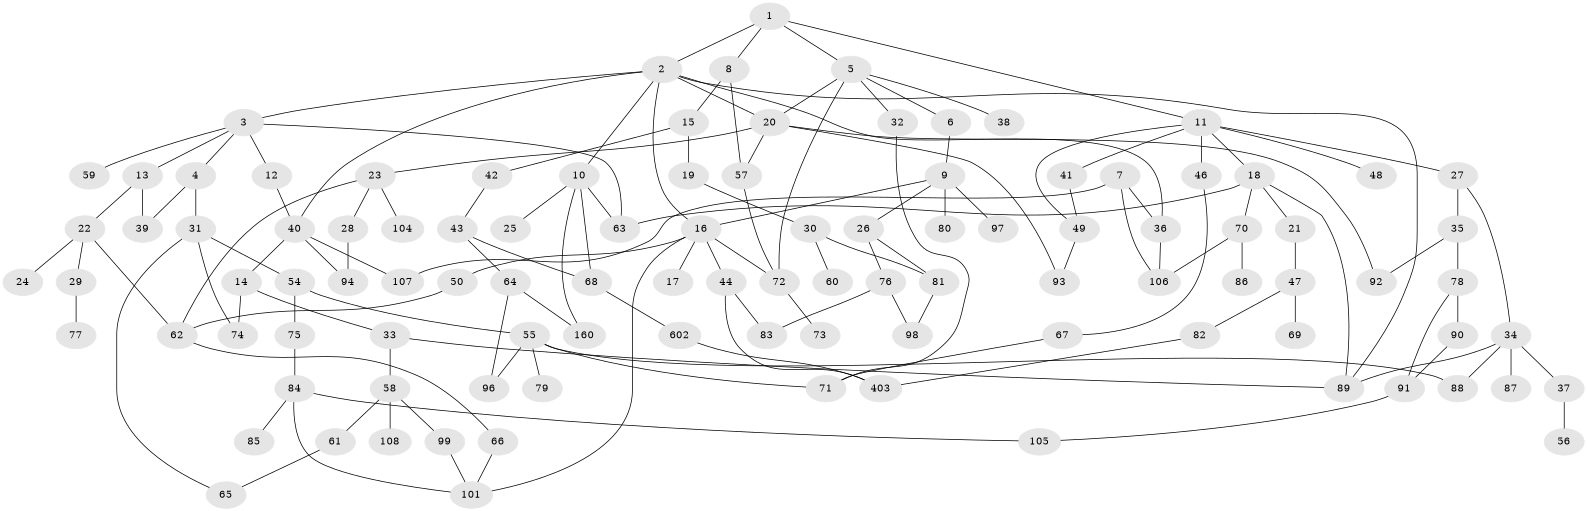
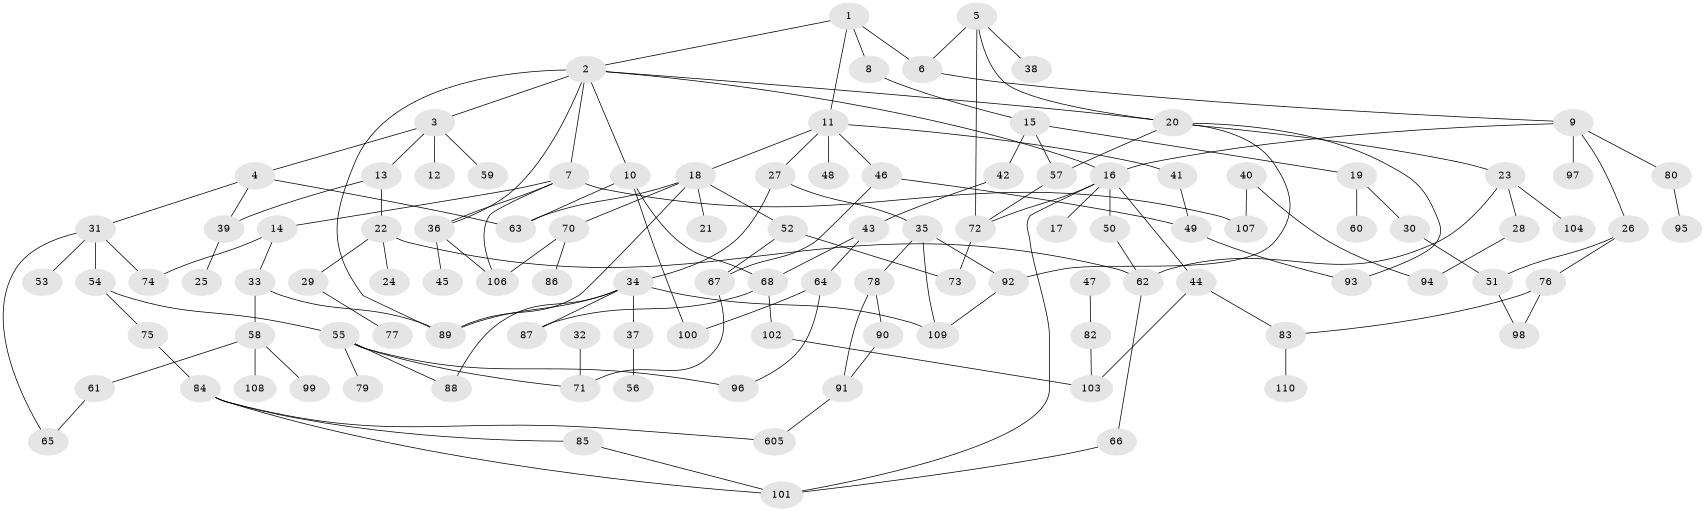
edge "1" -- "5": now "1" -- "6"
edge "5" -- "32": removed
edge "2" -- "40": now "2" -- "7"
edge "8" -- "57": now "15" -- "57"
edge "3" -- "63": now "4" -- "63"
edge "11" -- "49": now "46" -- "49"
edge "12" -- "40": removed
edge "10" -- "25": now "39" -- "25"
node "52": added
node "95": added
edge "40" -- "14": now "7" -- "14"
edge "30" -- "60": now "19" -- "60"
edge "21" -- "47": removed
node "53": added
node "45": added
node "81": label "81" -> "51"
edge "68" -- "87": added
node "160": label "160" -> "100"
node "602": label "602" -> "102"
node "109": added
node "69": removed
node "403": label "403" -> "103"
node "110": added
node "105": label "105" -> "605"
edge "99" -- "101": now "85" -- "101"
